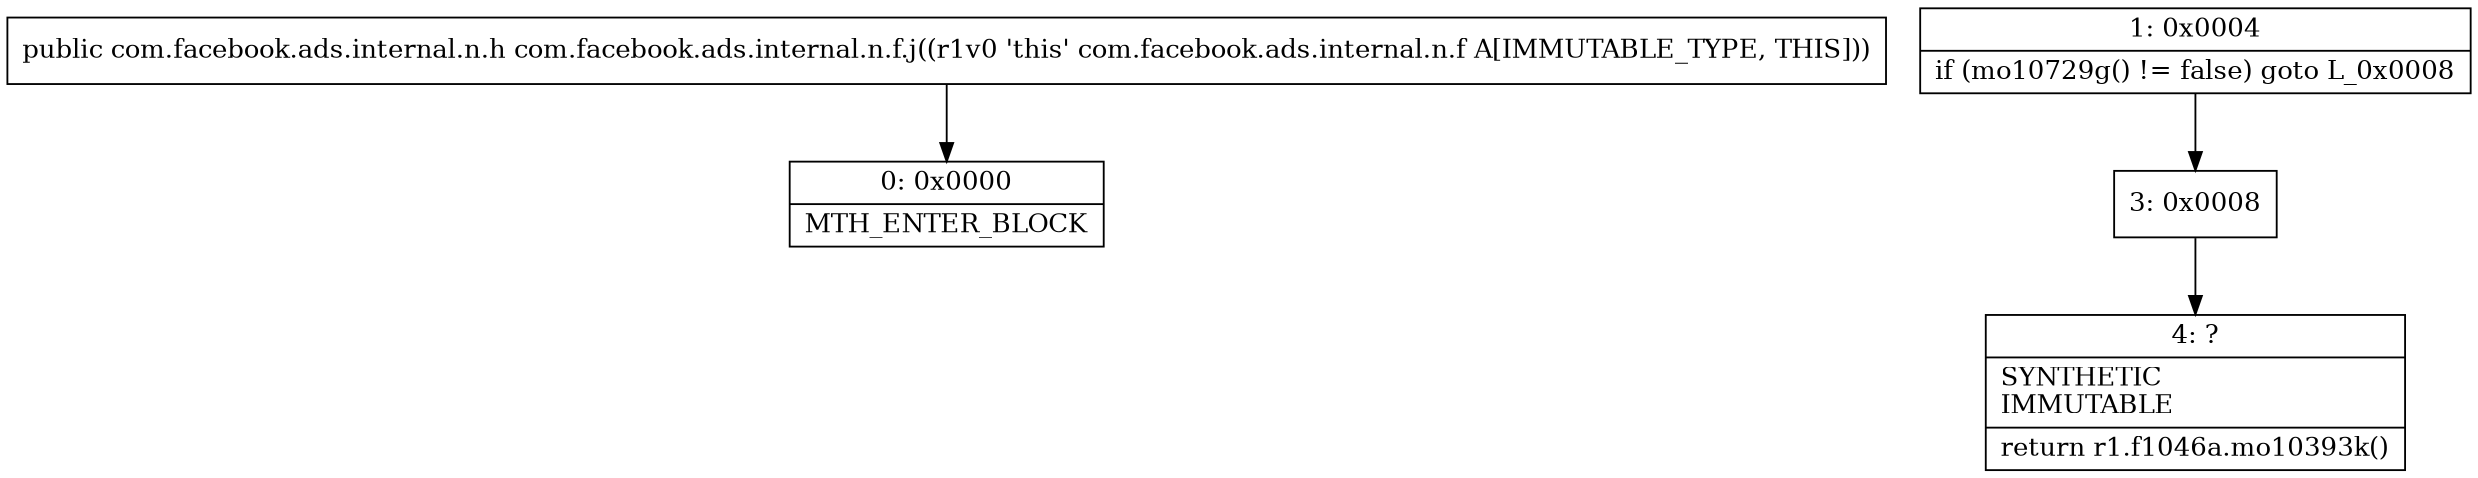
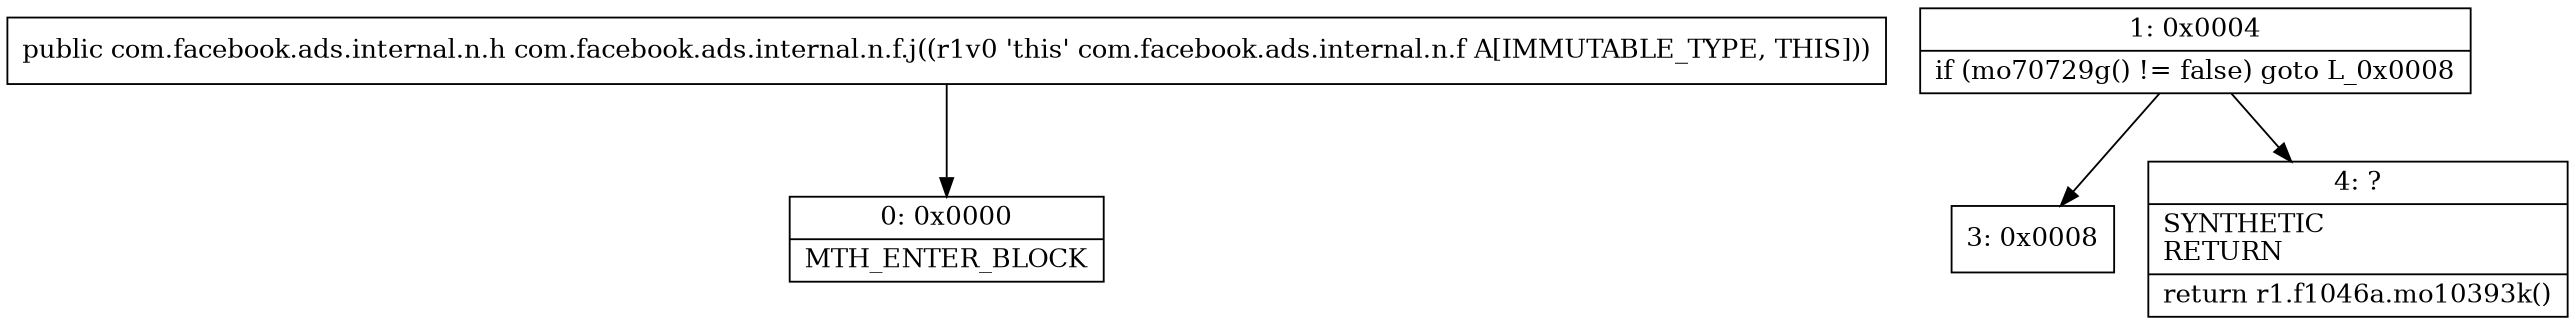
node "1: 0x0004": text "if (mo10729g() != false) goto L_0x0008" -> "if (mo70729g() != false) goto L_0x0008"
edge "3: 0x0008" -> "4: ?": now "1: 0x0004" -> "4: ?"
node "4: ?": text "IMMUTABLE" -> "RETURN"
